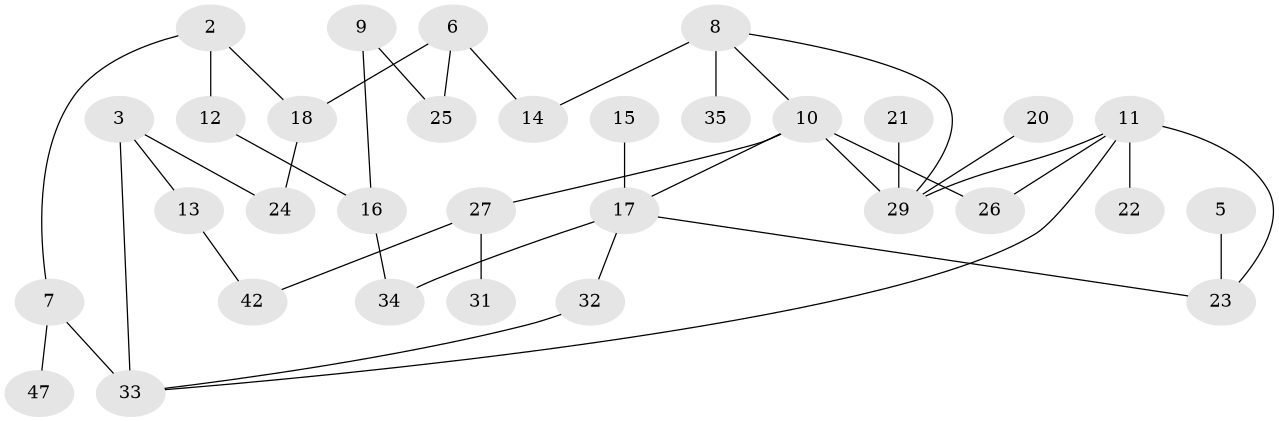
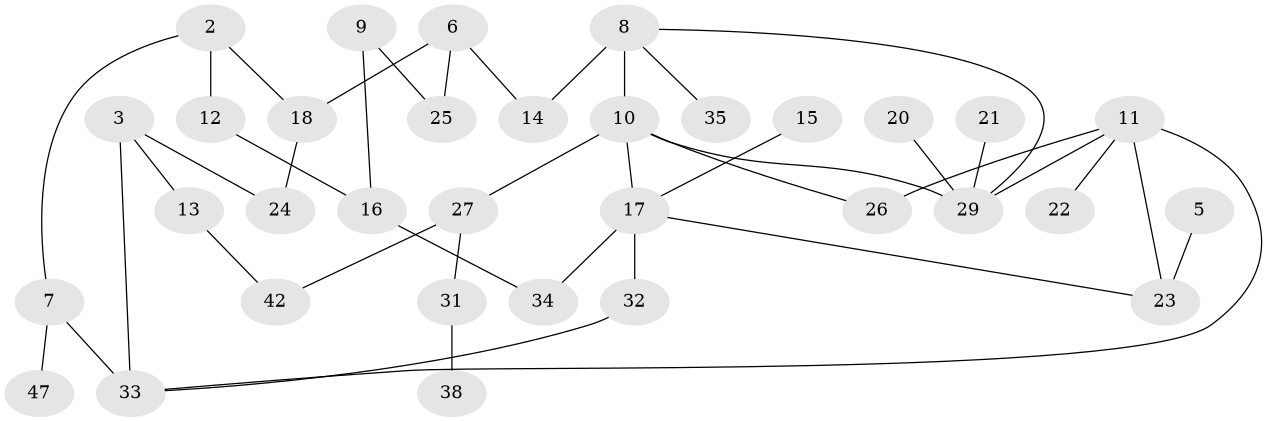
node "38": added
